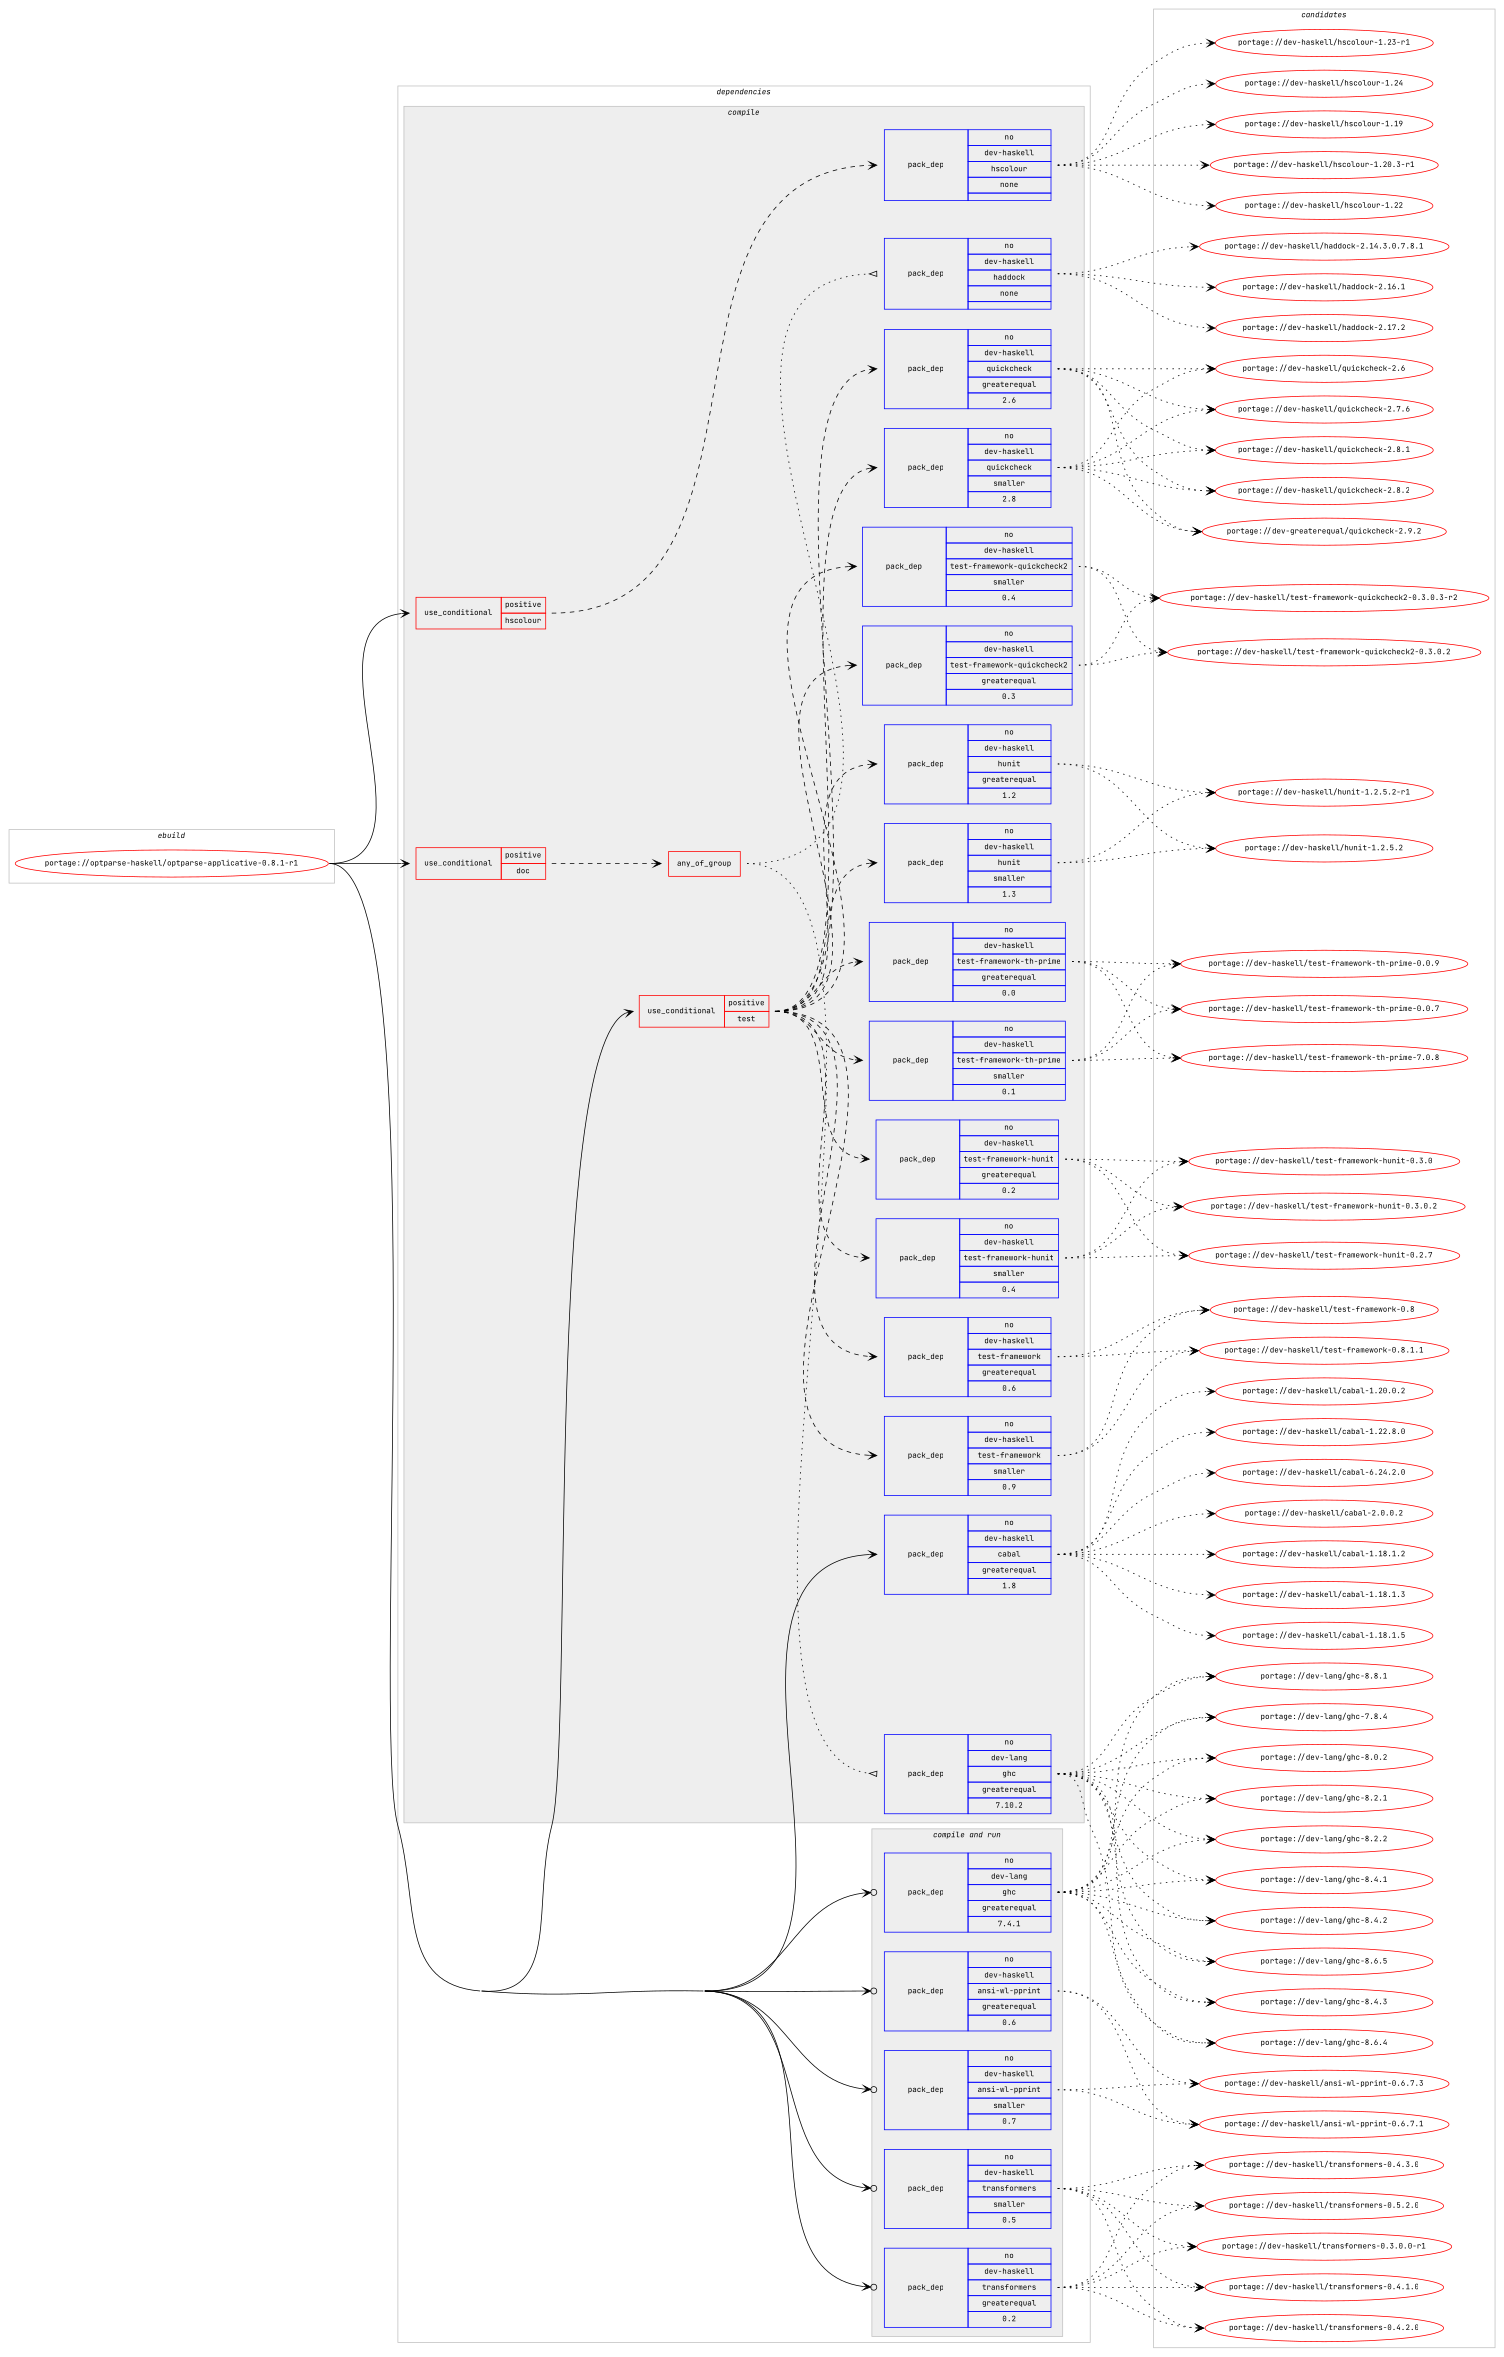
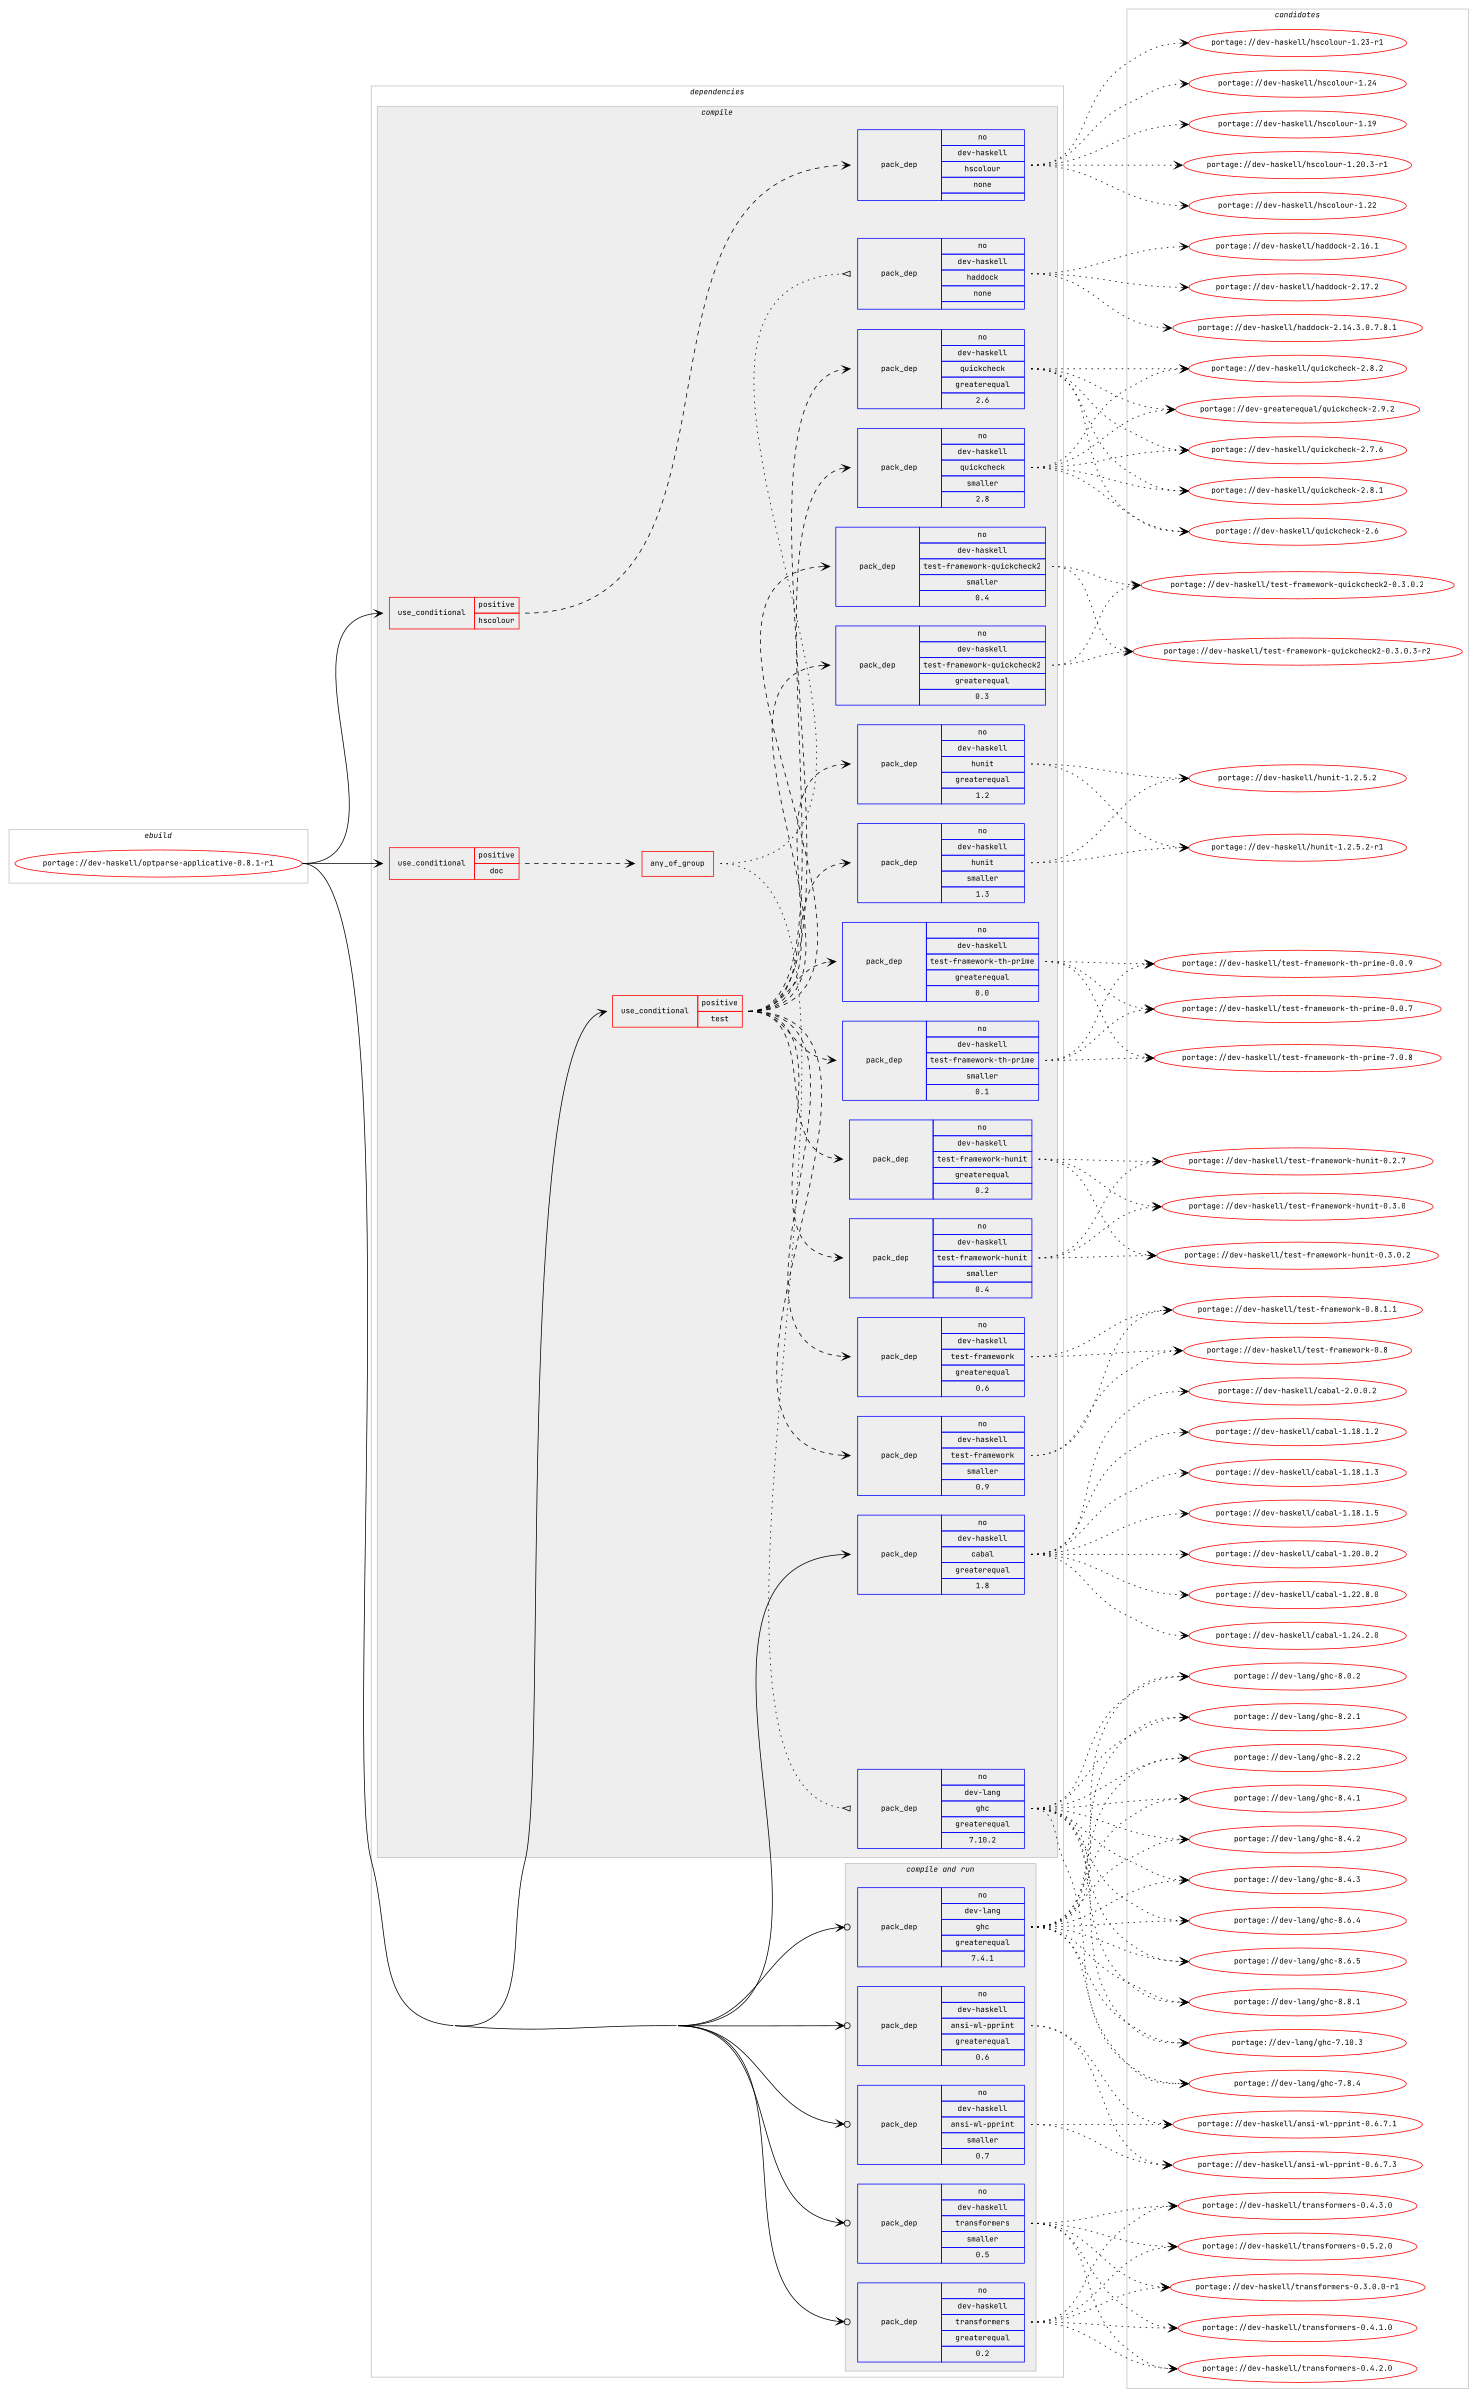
node "portage://optparse-haskell/optparse-applicative-0.8.1-r1": label "portage://optparse-haskell/optparse-applicative-0.8.1-r1" -> "portage://dev-haskell/optparse-applicative-0.8.1-r1"
node "portage://dev-haskell/cabal-6.24.2.0": label "portage://dev-haskell/cabal-6.24.2.0" -> "portage://dev-haskell/cabal-1.24.2.0"
node "portage://dev-lang/ghc-7.10.3": added
